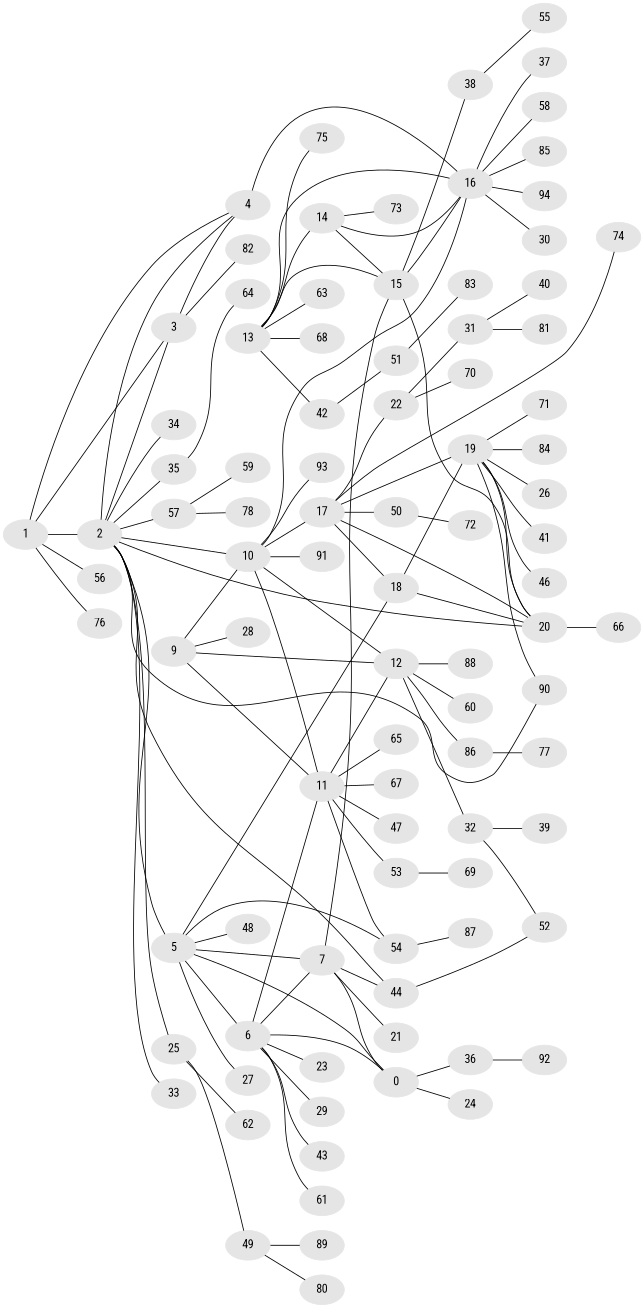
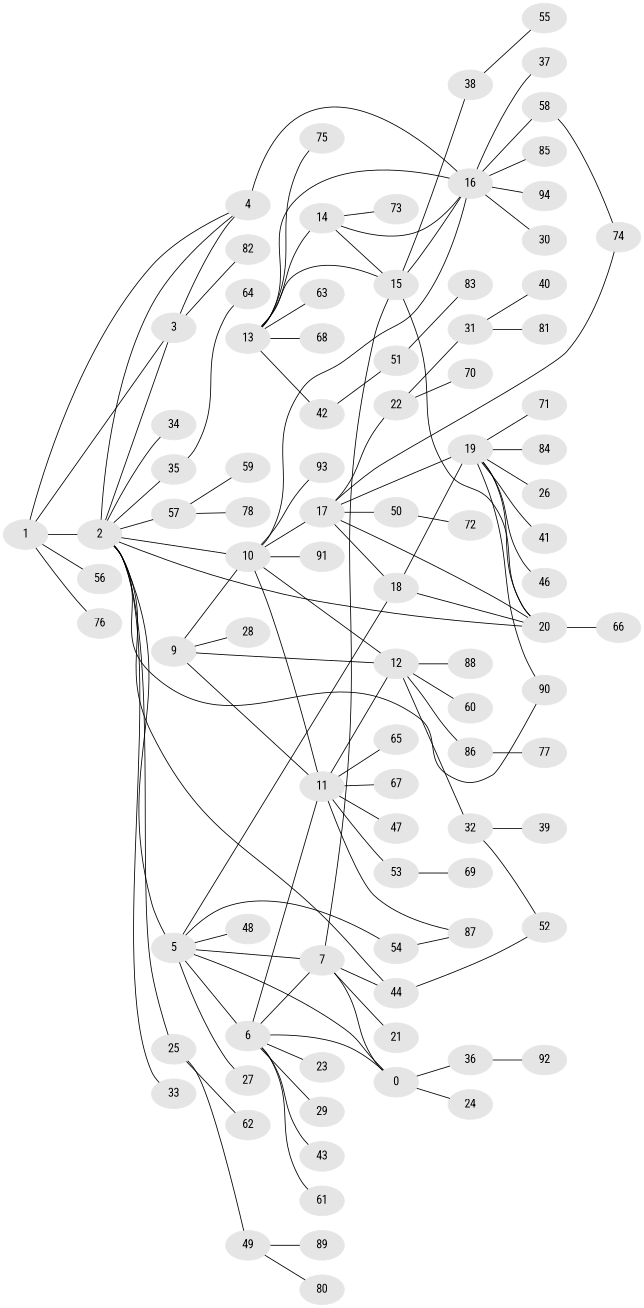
edge "58" -- "74": added
edge "11" -- "54": now "11" -- "87"
